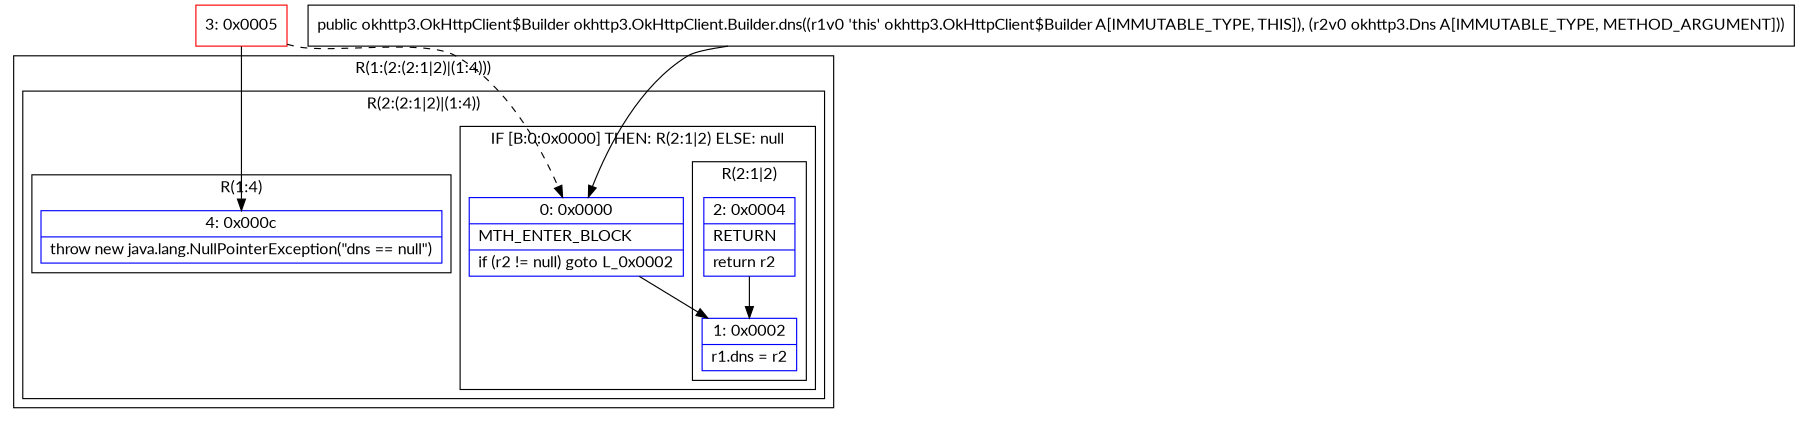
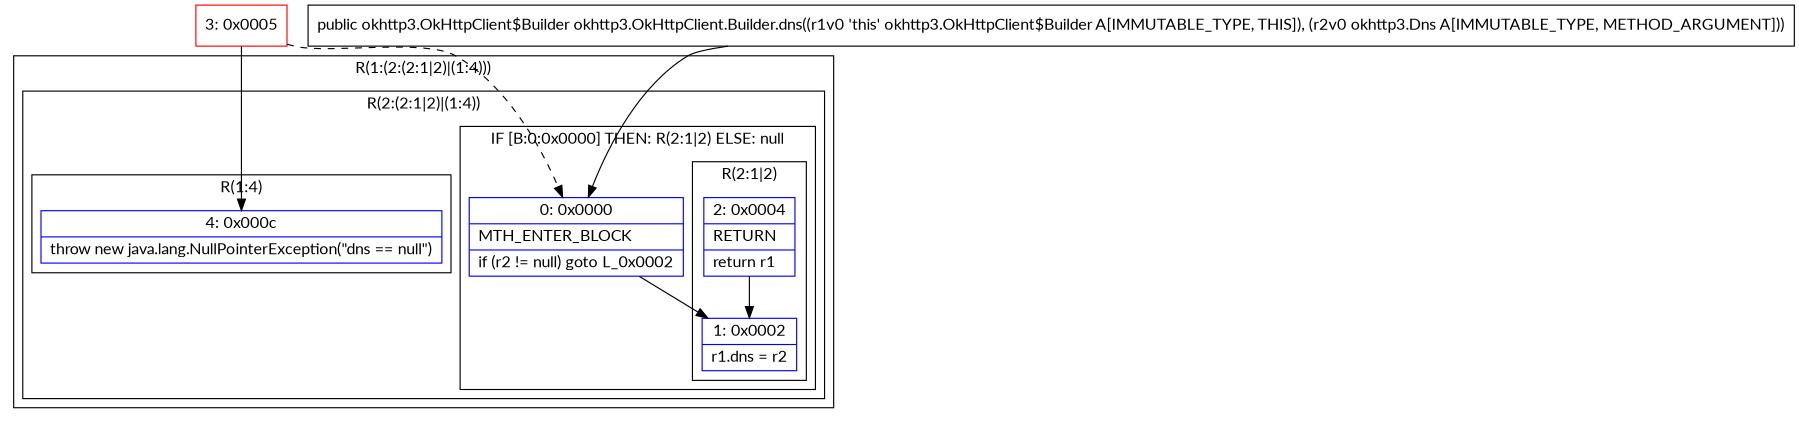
node "2: 0x0004": text "return r2" -> "return r1"
